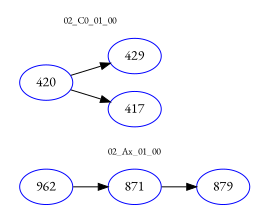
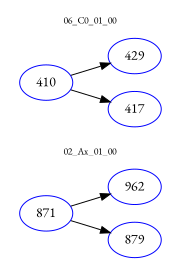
cluster "02_C0_01_00": label "02_C0_01_00" -> "06_C0_01_00"
node "420": label "420" -> "410"
edge "962" -> "871": reversed
